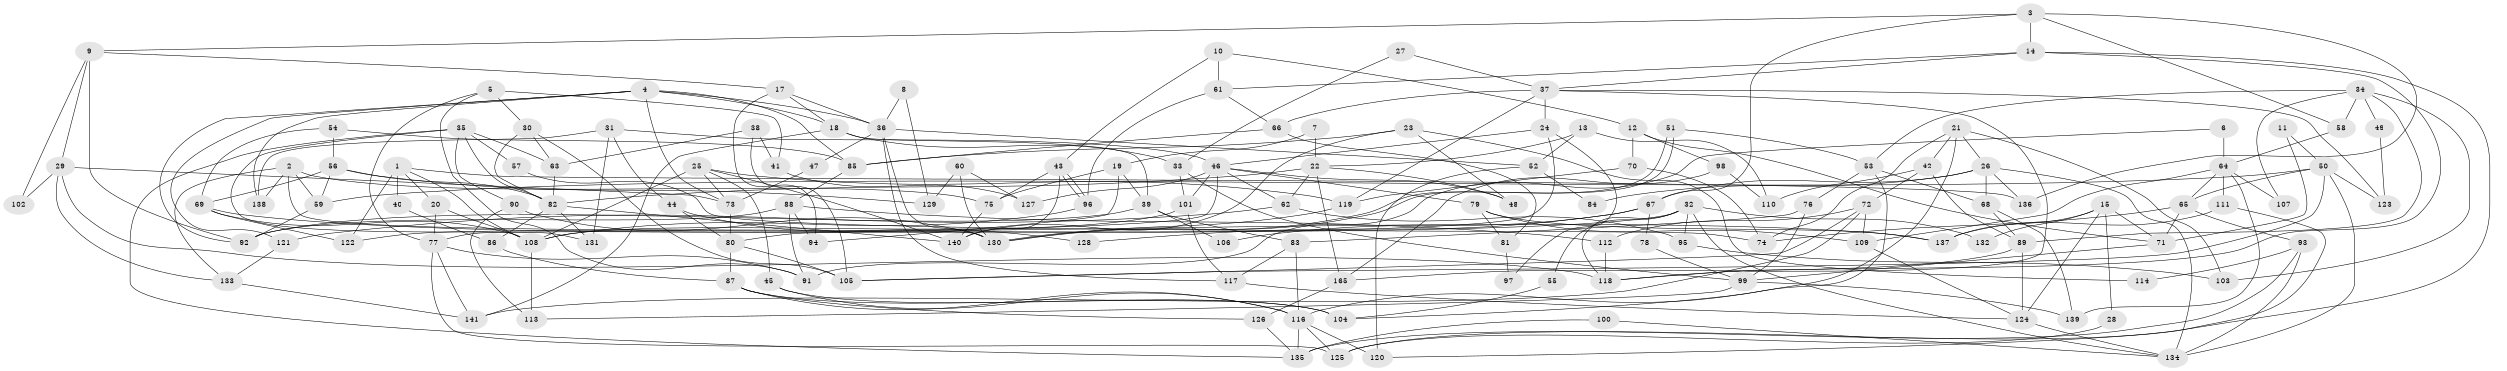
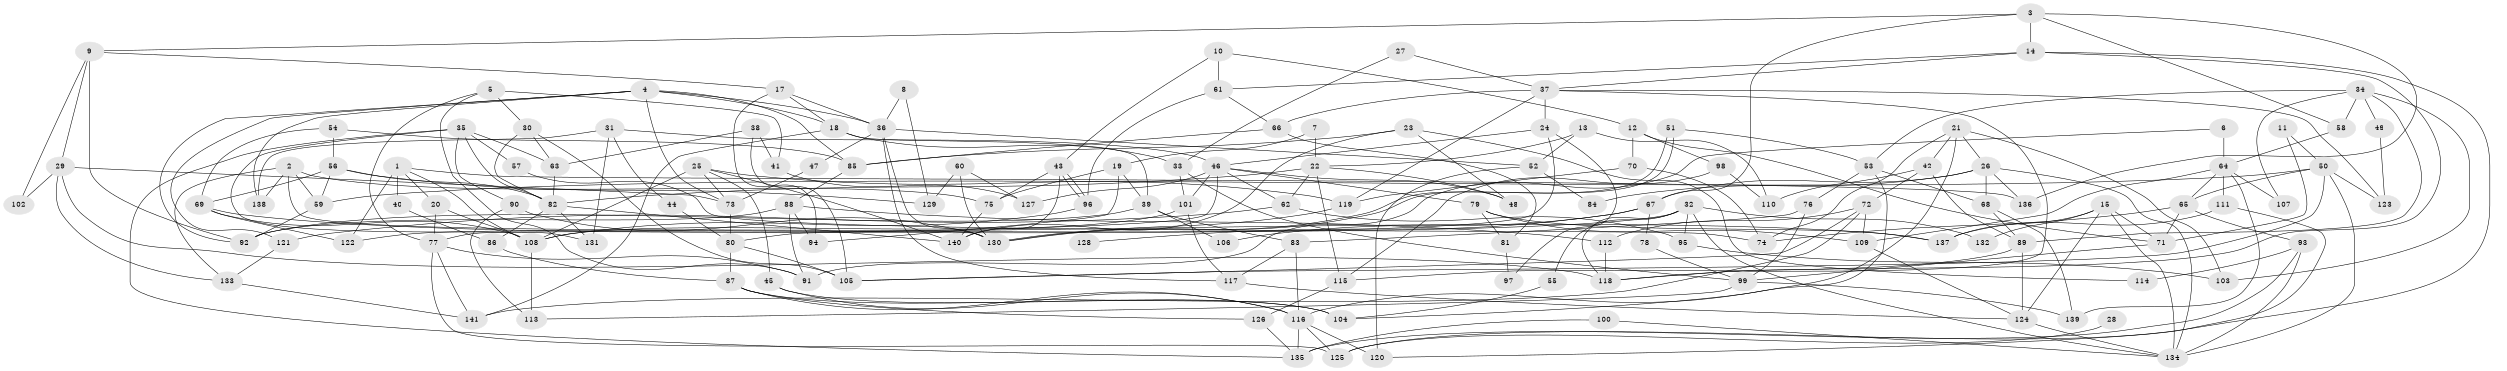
edge "44" -- "128": removed
edge "15" -- "28": now "15" -- "134"
node "165": label "165" -> "115"
